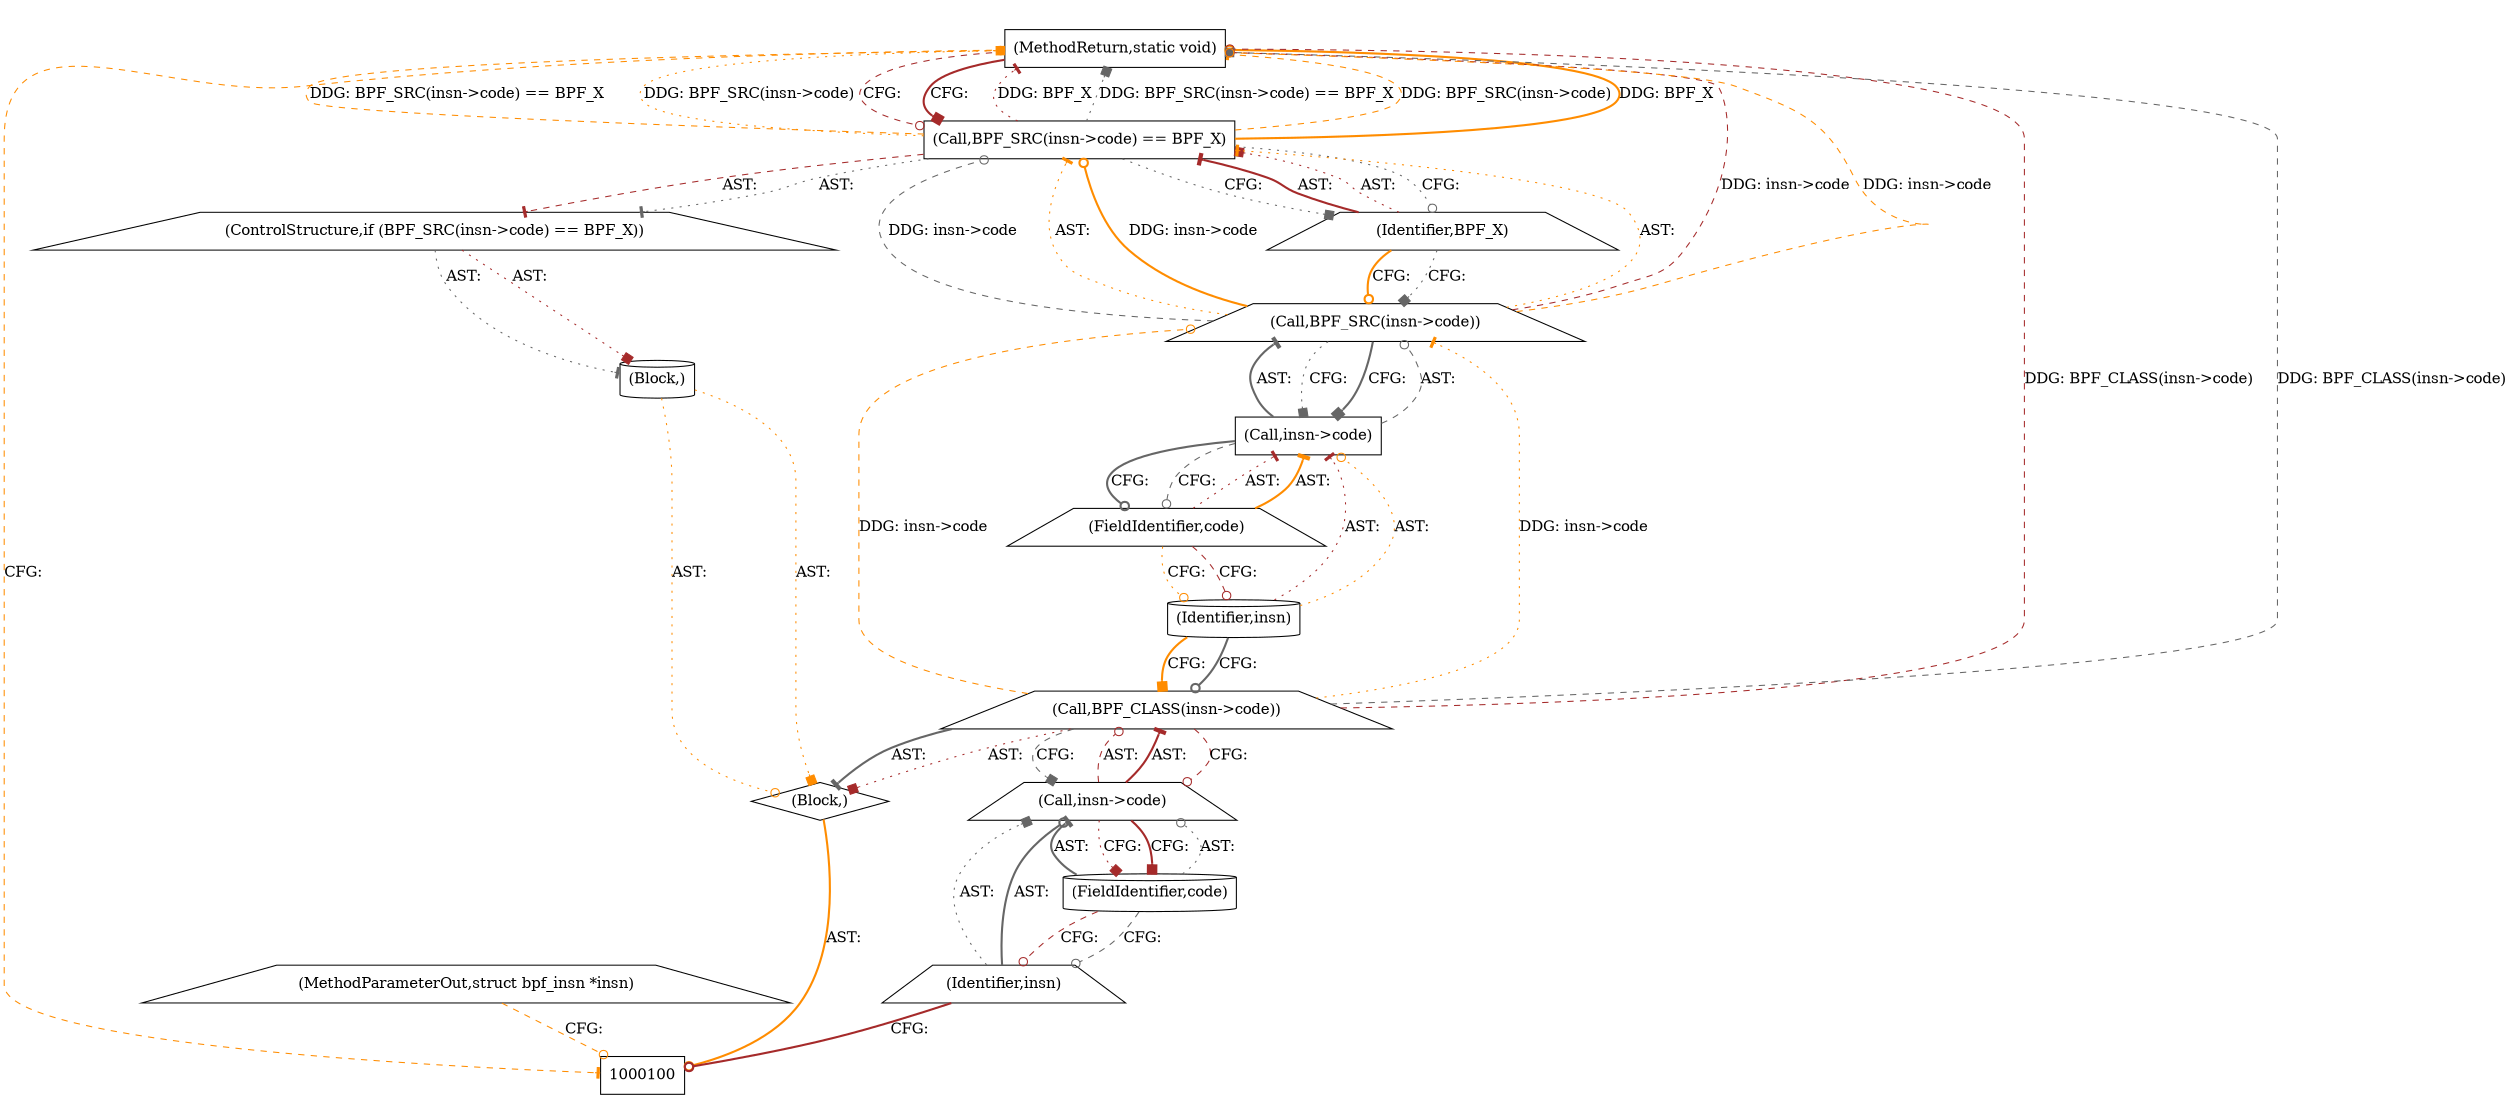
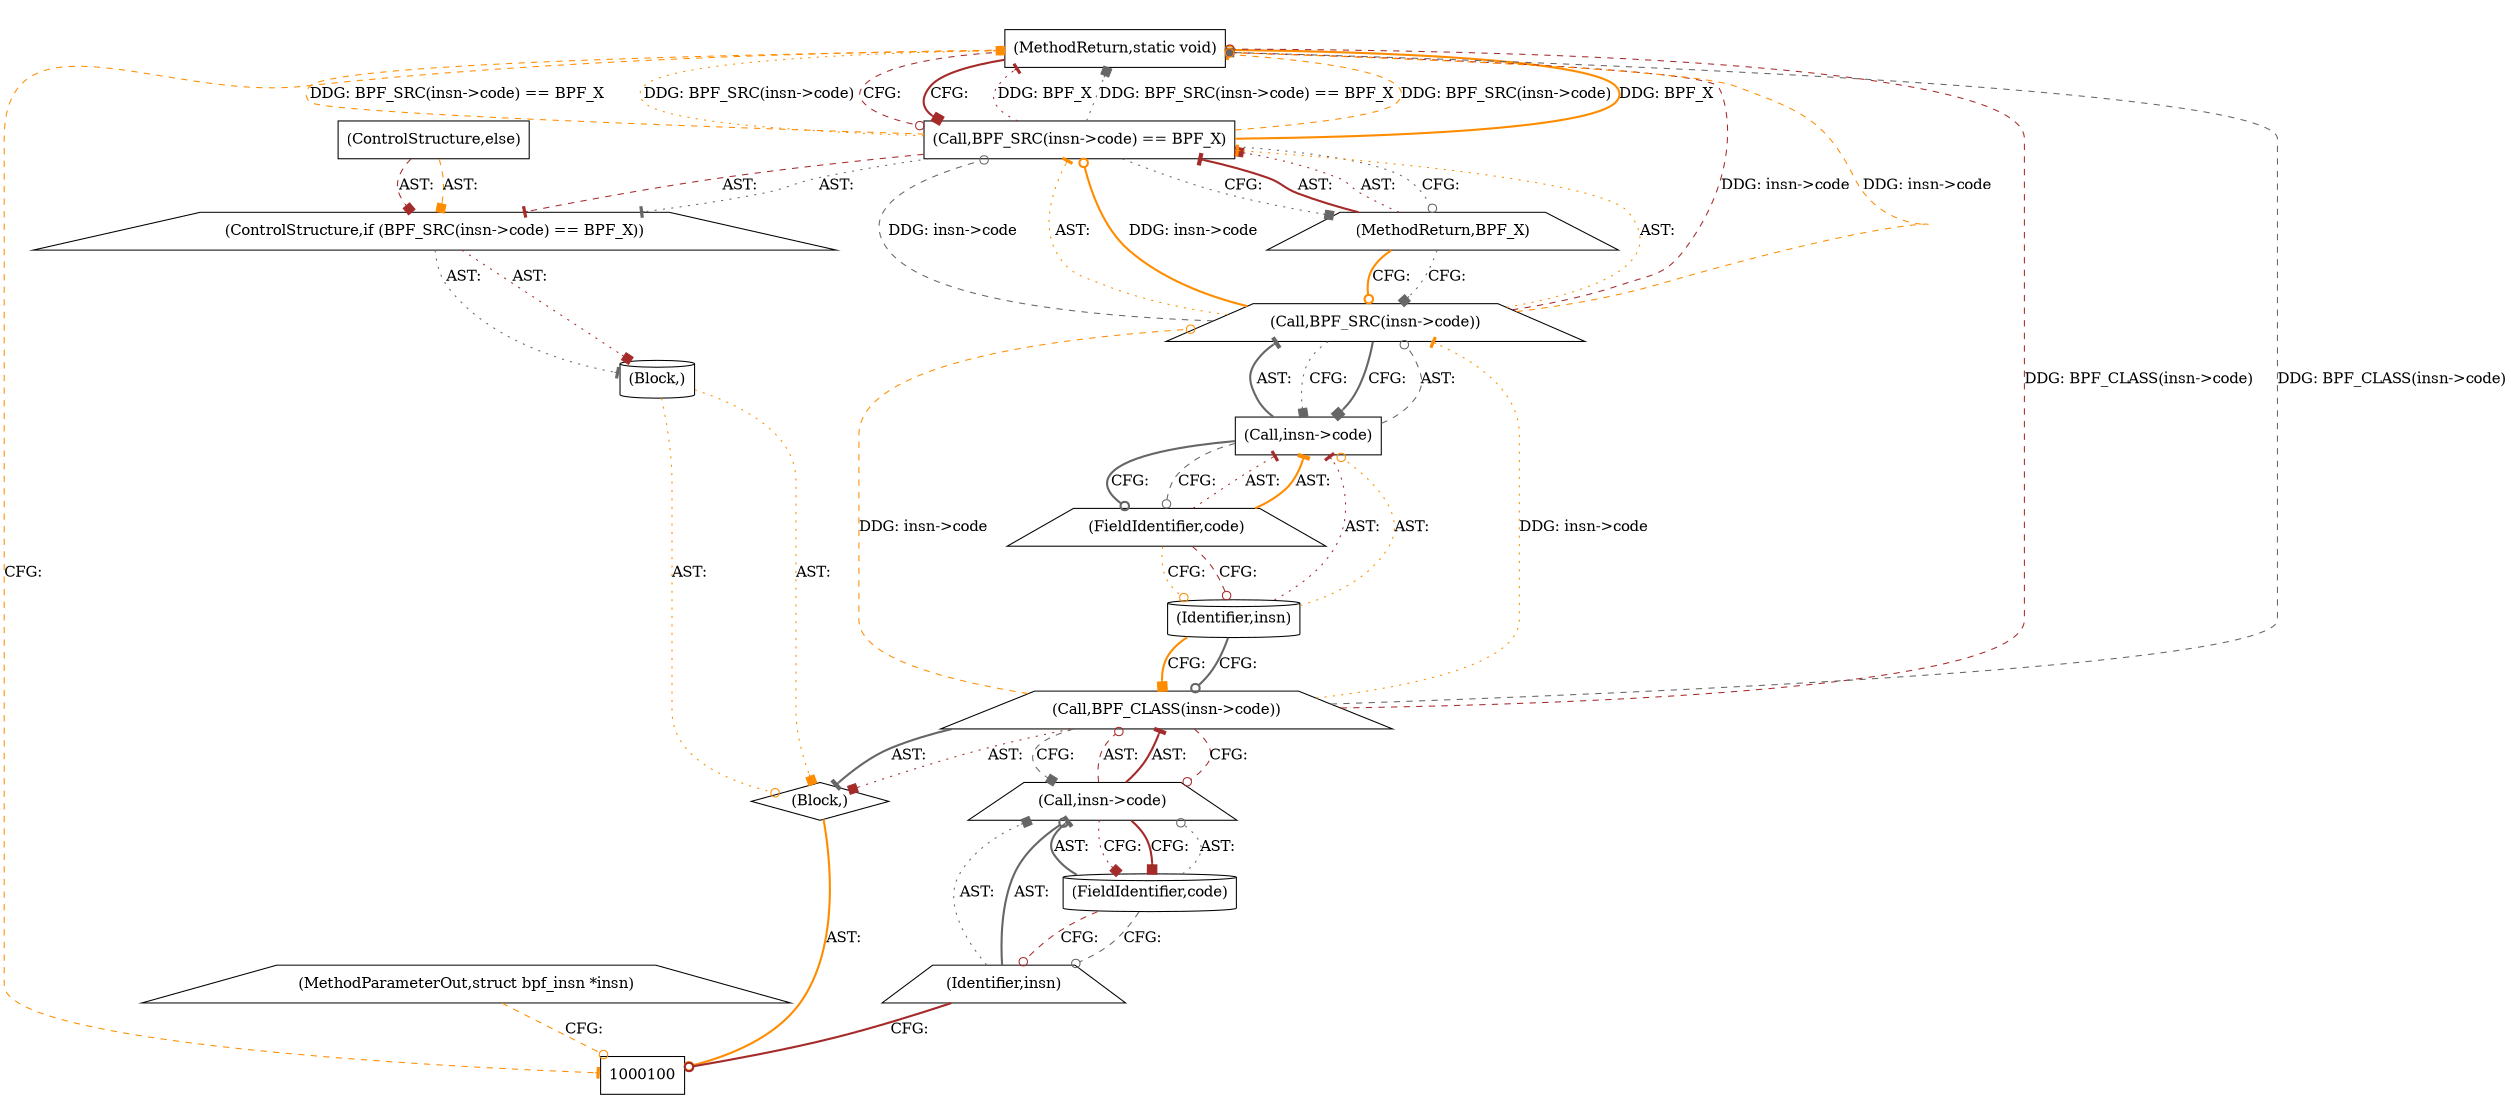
node "(ControlStructure,else)": added
node "(Identifier,BPF_X)": label "(Identifier,BPF_X)" -> "(MethodReturn,BPF_X)"
